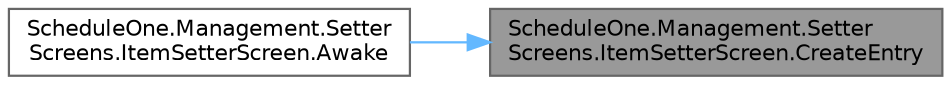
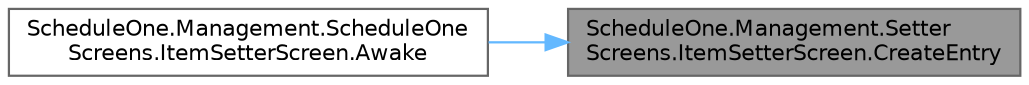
node "ScheduleOne.Management.Setter Screens.ItemSetterScreen.Awake": label "ScheduleOne.Management.Setter Screens.ItemSetterScreen.Awake" -> "ScheduleOne.Management.ScheduleOne Screens.ItemSetterScreen.Awake"
